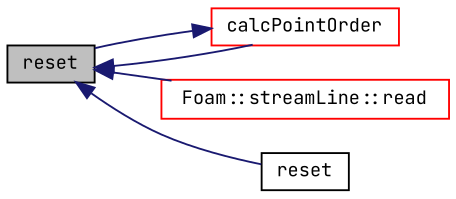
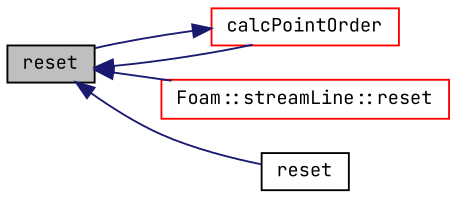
node "Foam::streamLine::read": label "Foam::streamLine::read" -> "Foam::streamLine::reset"
